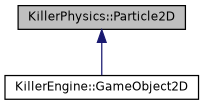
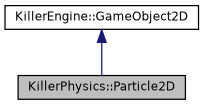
edge "KillerEngine::GameObject2D" -> "KillerPhysics::Particle2D": reversed
